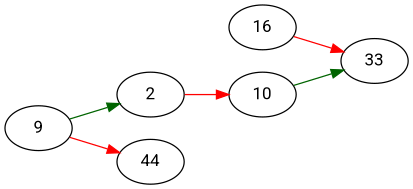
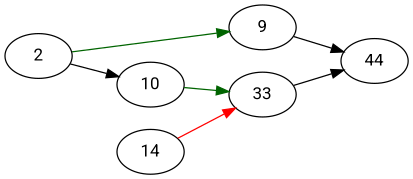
node "16": label "16" -> "14"
edge "33" -> "44": added
edge "2" -> "10": color red -> black
edge "9" -> "2": reversed
edge "9" -> "44": color red -> black
